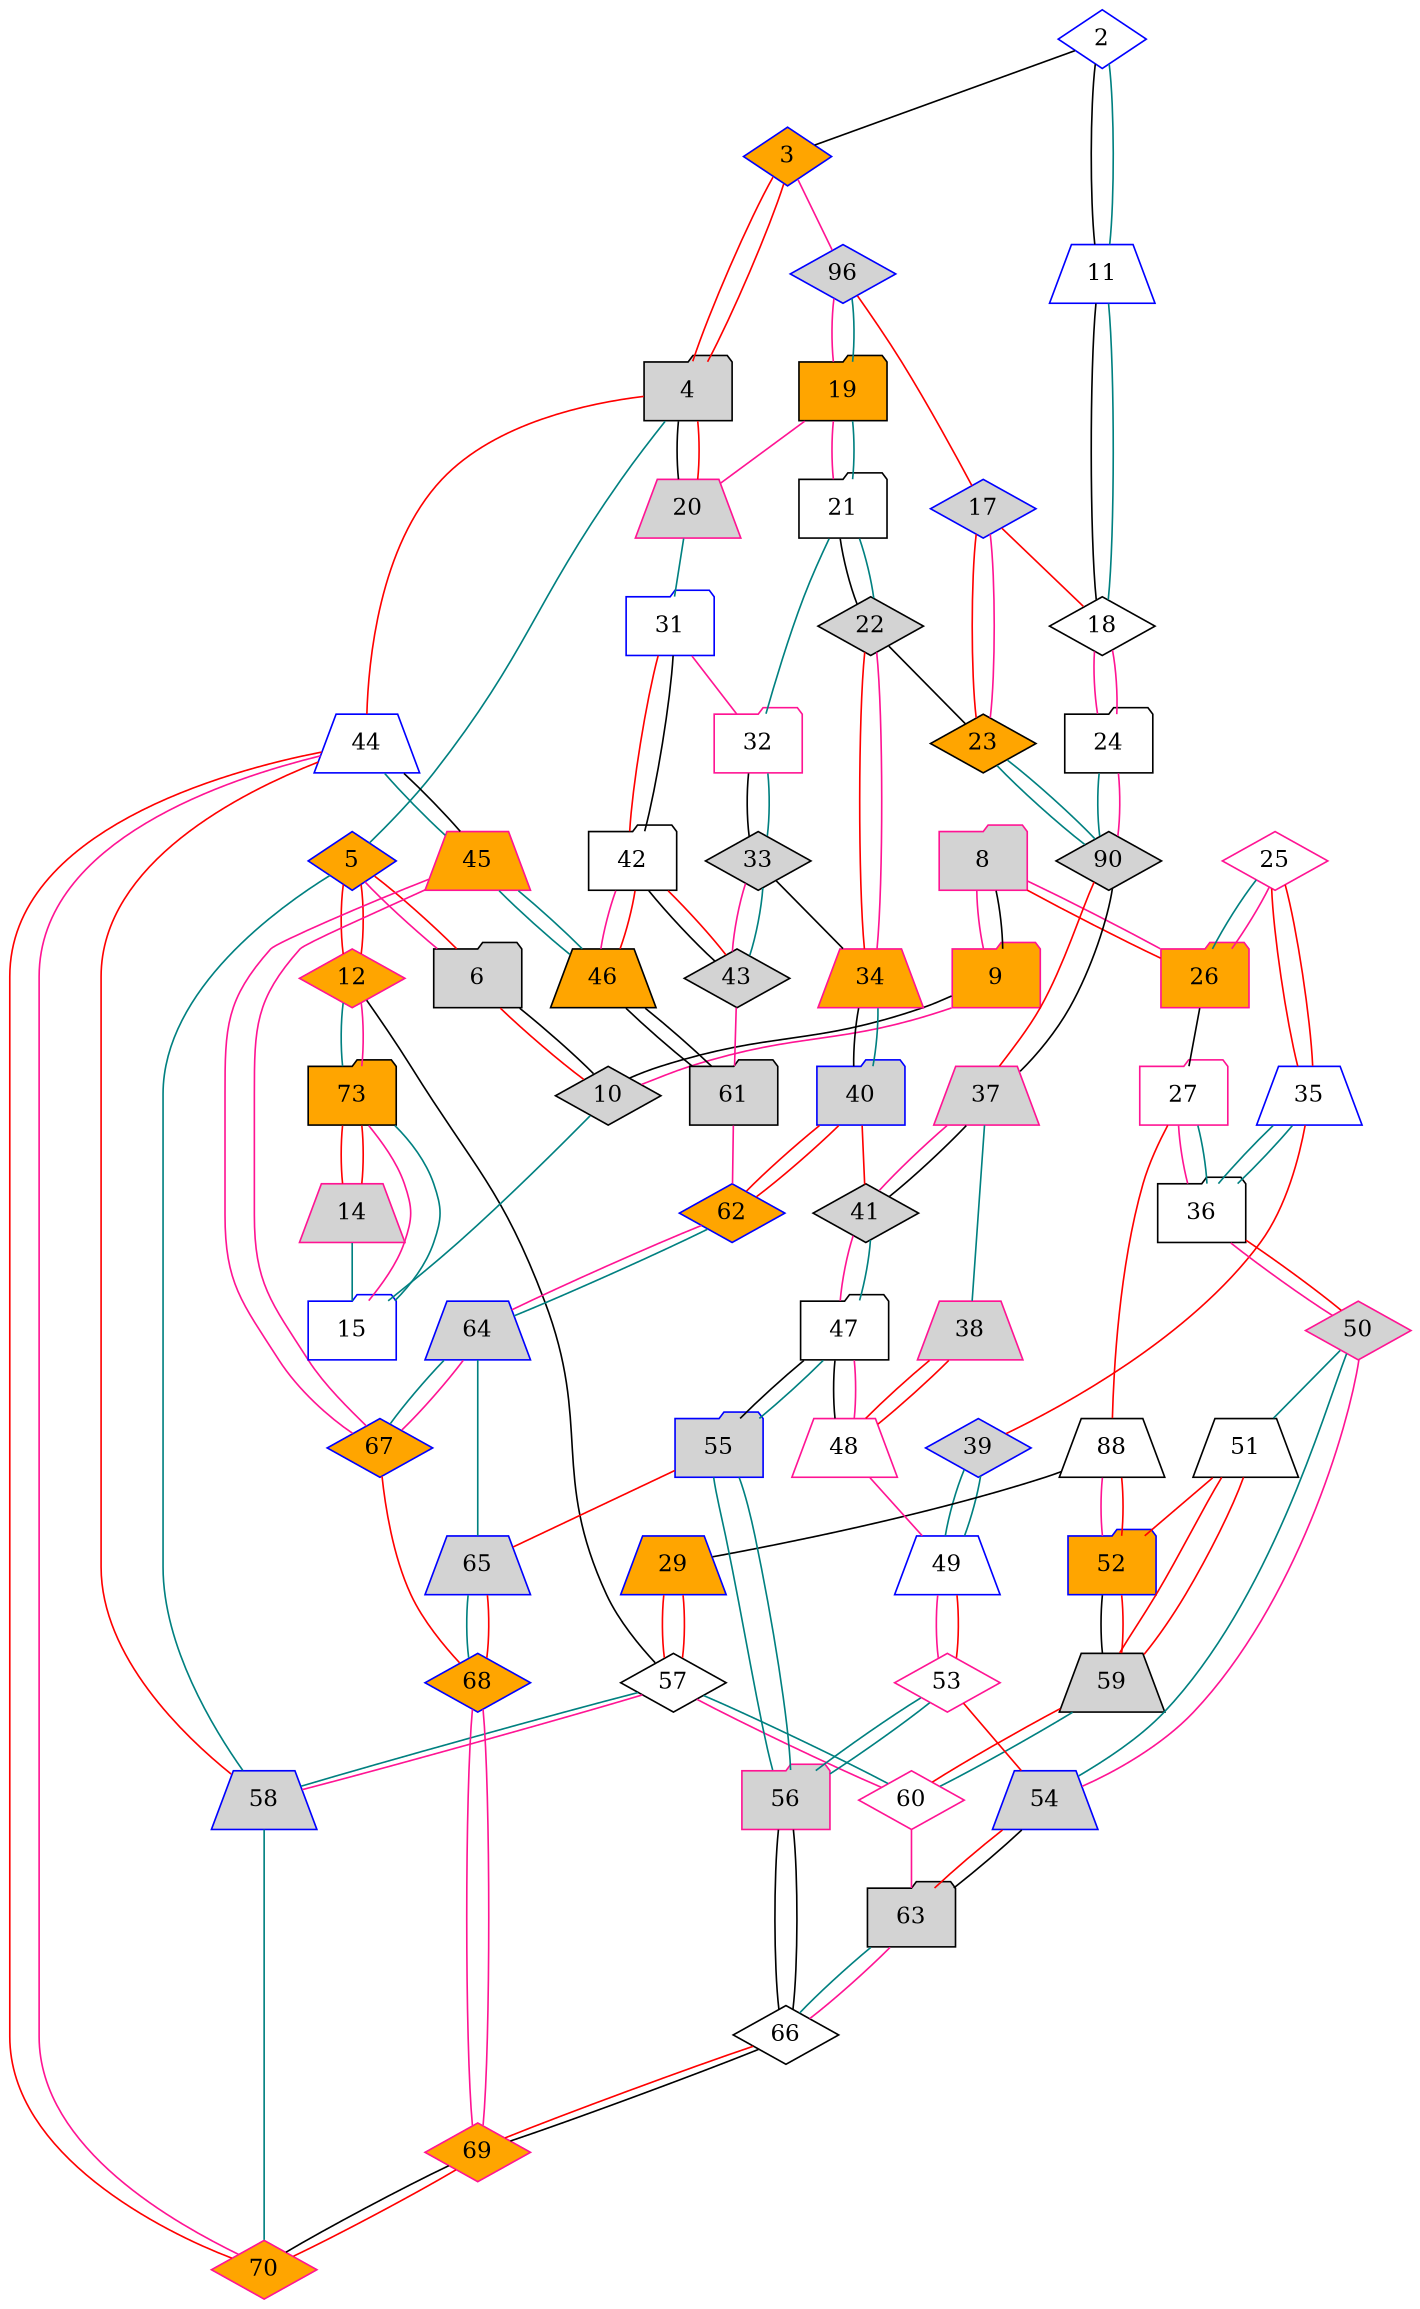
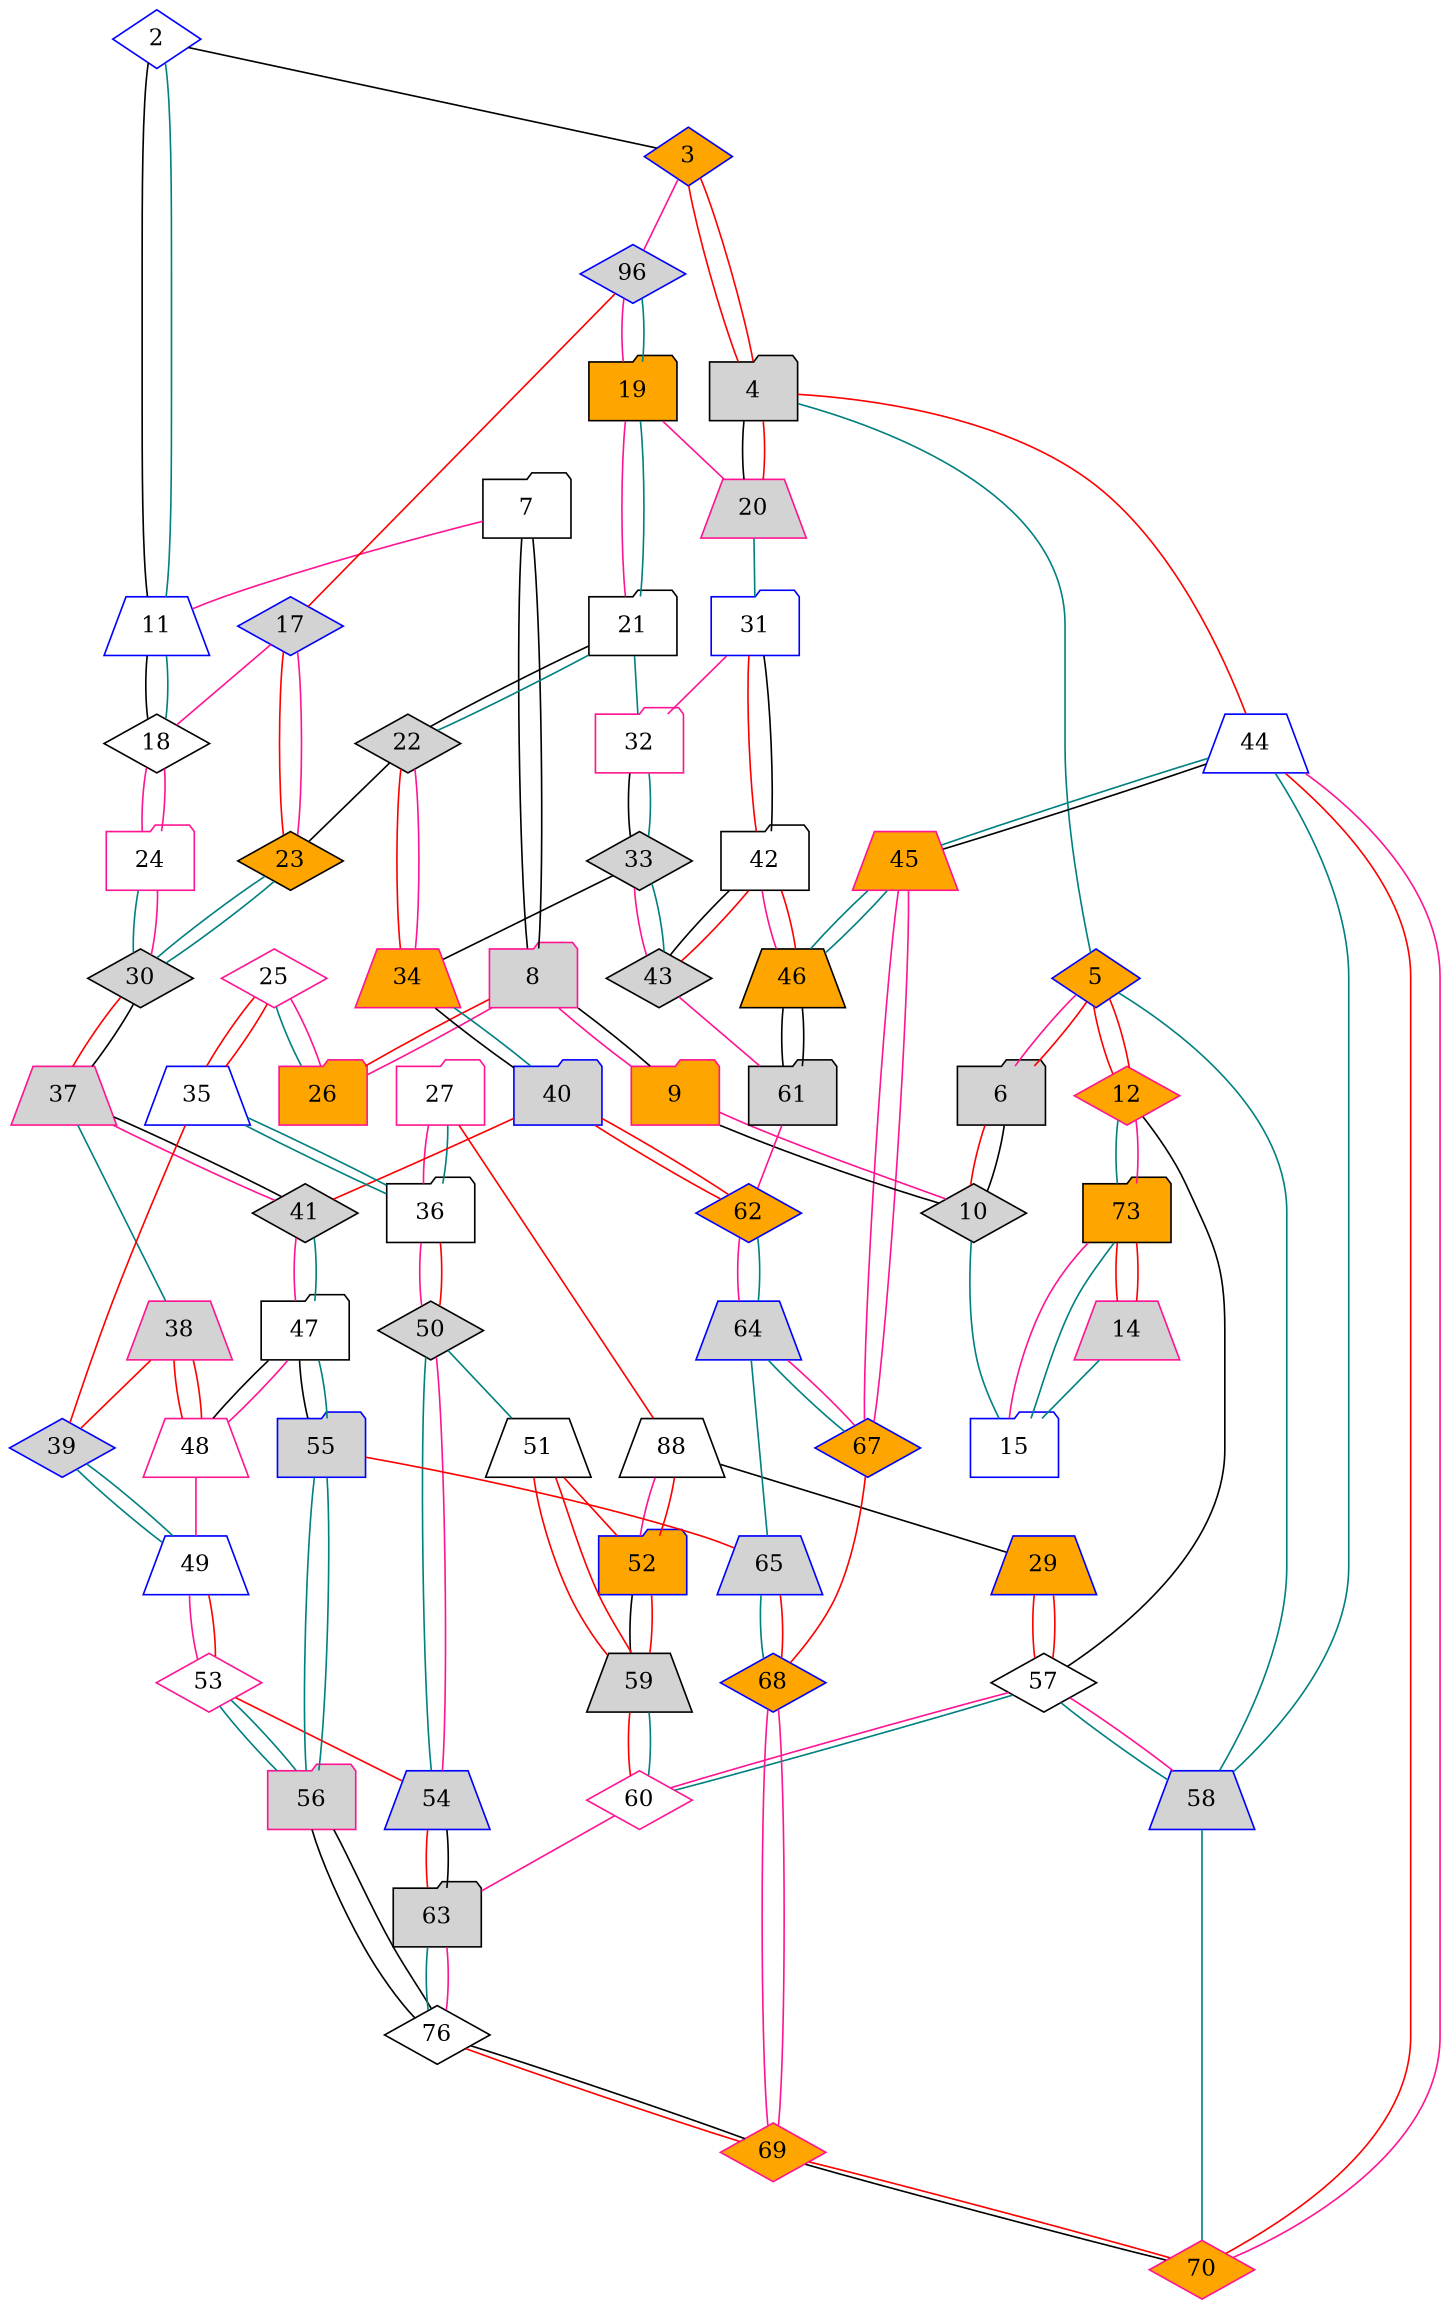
node "7": added
edge "17" -- "18": color red -> deeppink
node "24": color black -> deeppink
node "90": label "90" -> "30"
edge "26" -- "27": removed
edge "44" -- "58": color red -> teal
node "50": color deeppink -> black
edge "38" -- "39": added
node "66": label "66" -> "76"
